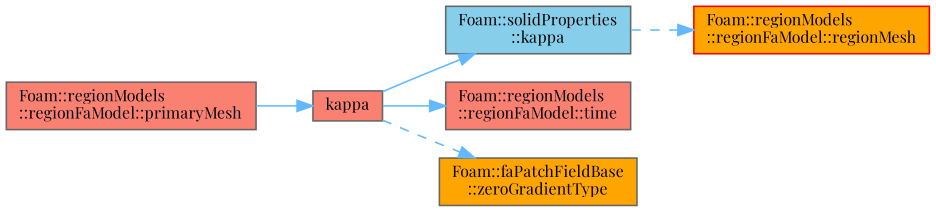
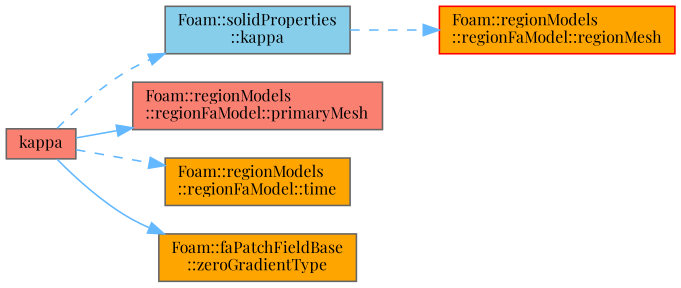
edge "kappa" -> "Foam::solidProperties ::kappa": style solid -> dashed
edge "Foam::regionModels ::regionFaModel::primaryMesh" -> "kappa": reversed
edge "kappa" -> "Foam::regionModels ::regionFaModel::time": style solid -> dashed
node "Foam::regionModels ::regionFaModel::time": fillcolor salmon -> orange
edge "kappa" -> "Foam::faPatchFieldBase ::zeroGradientType": style dashed -> solid
